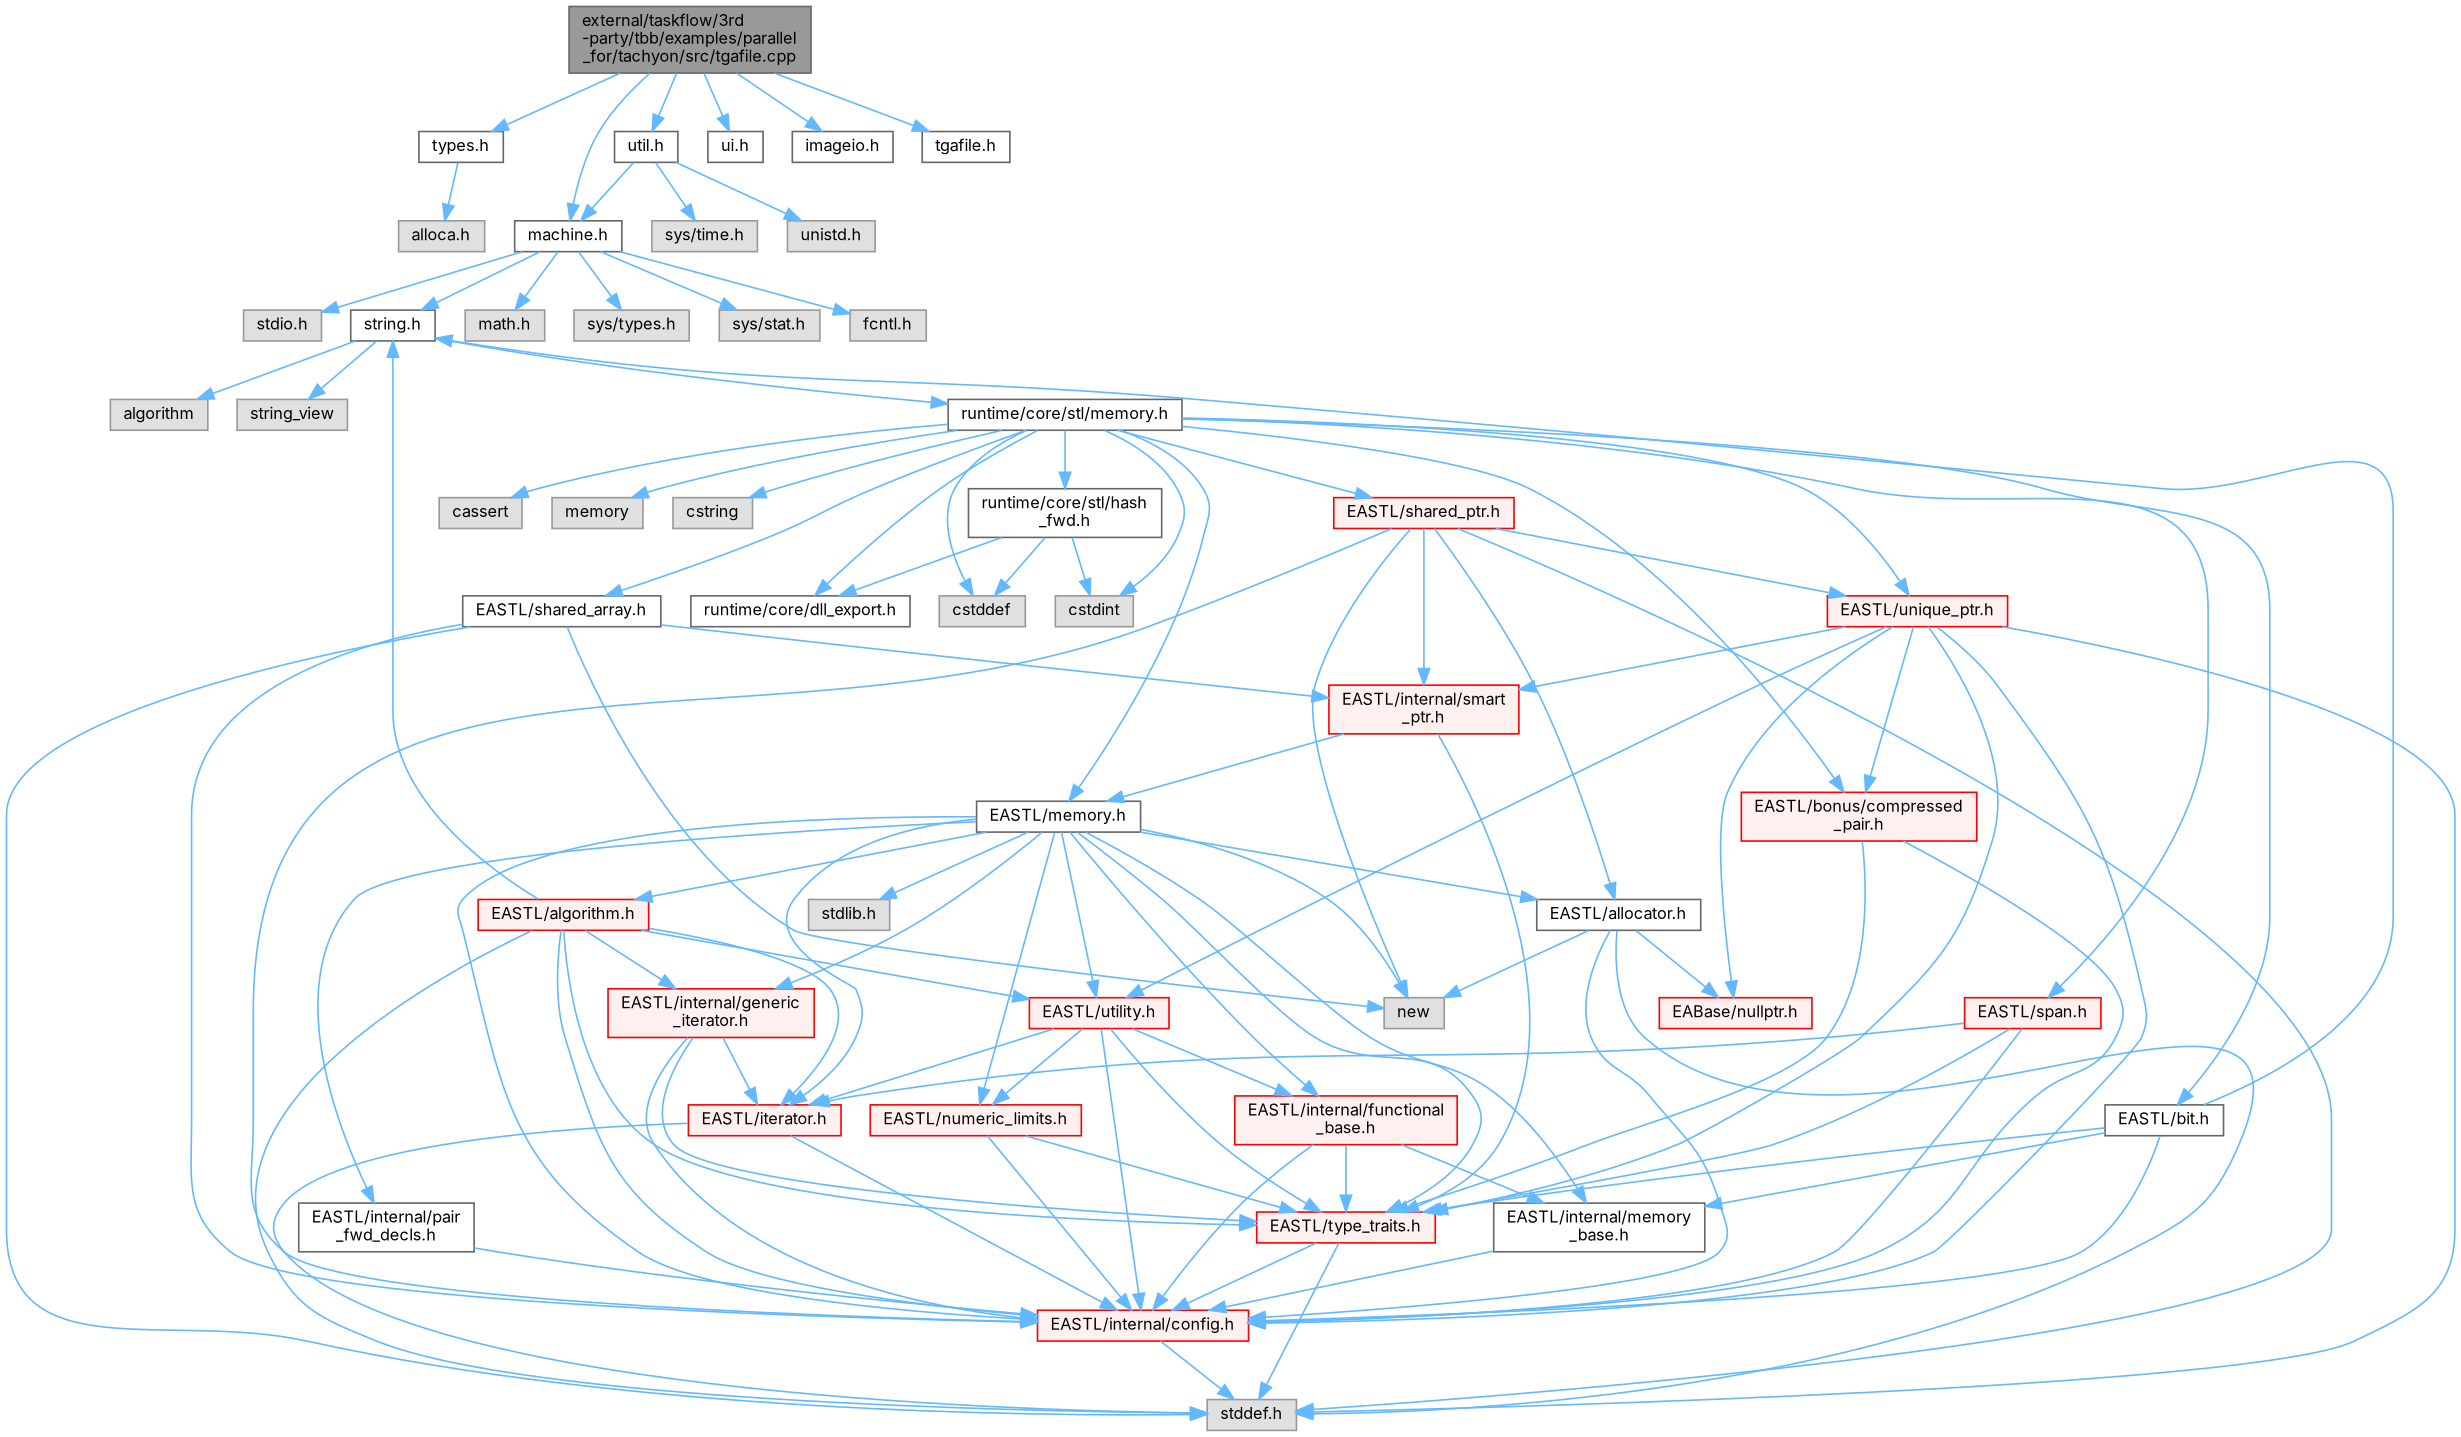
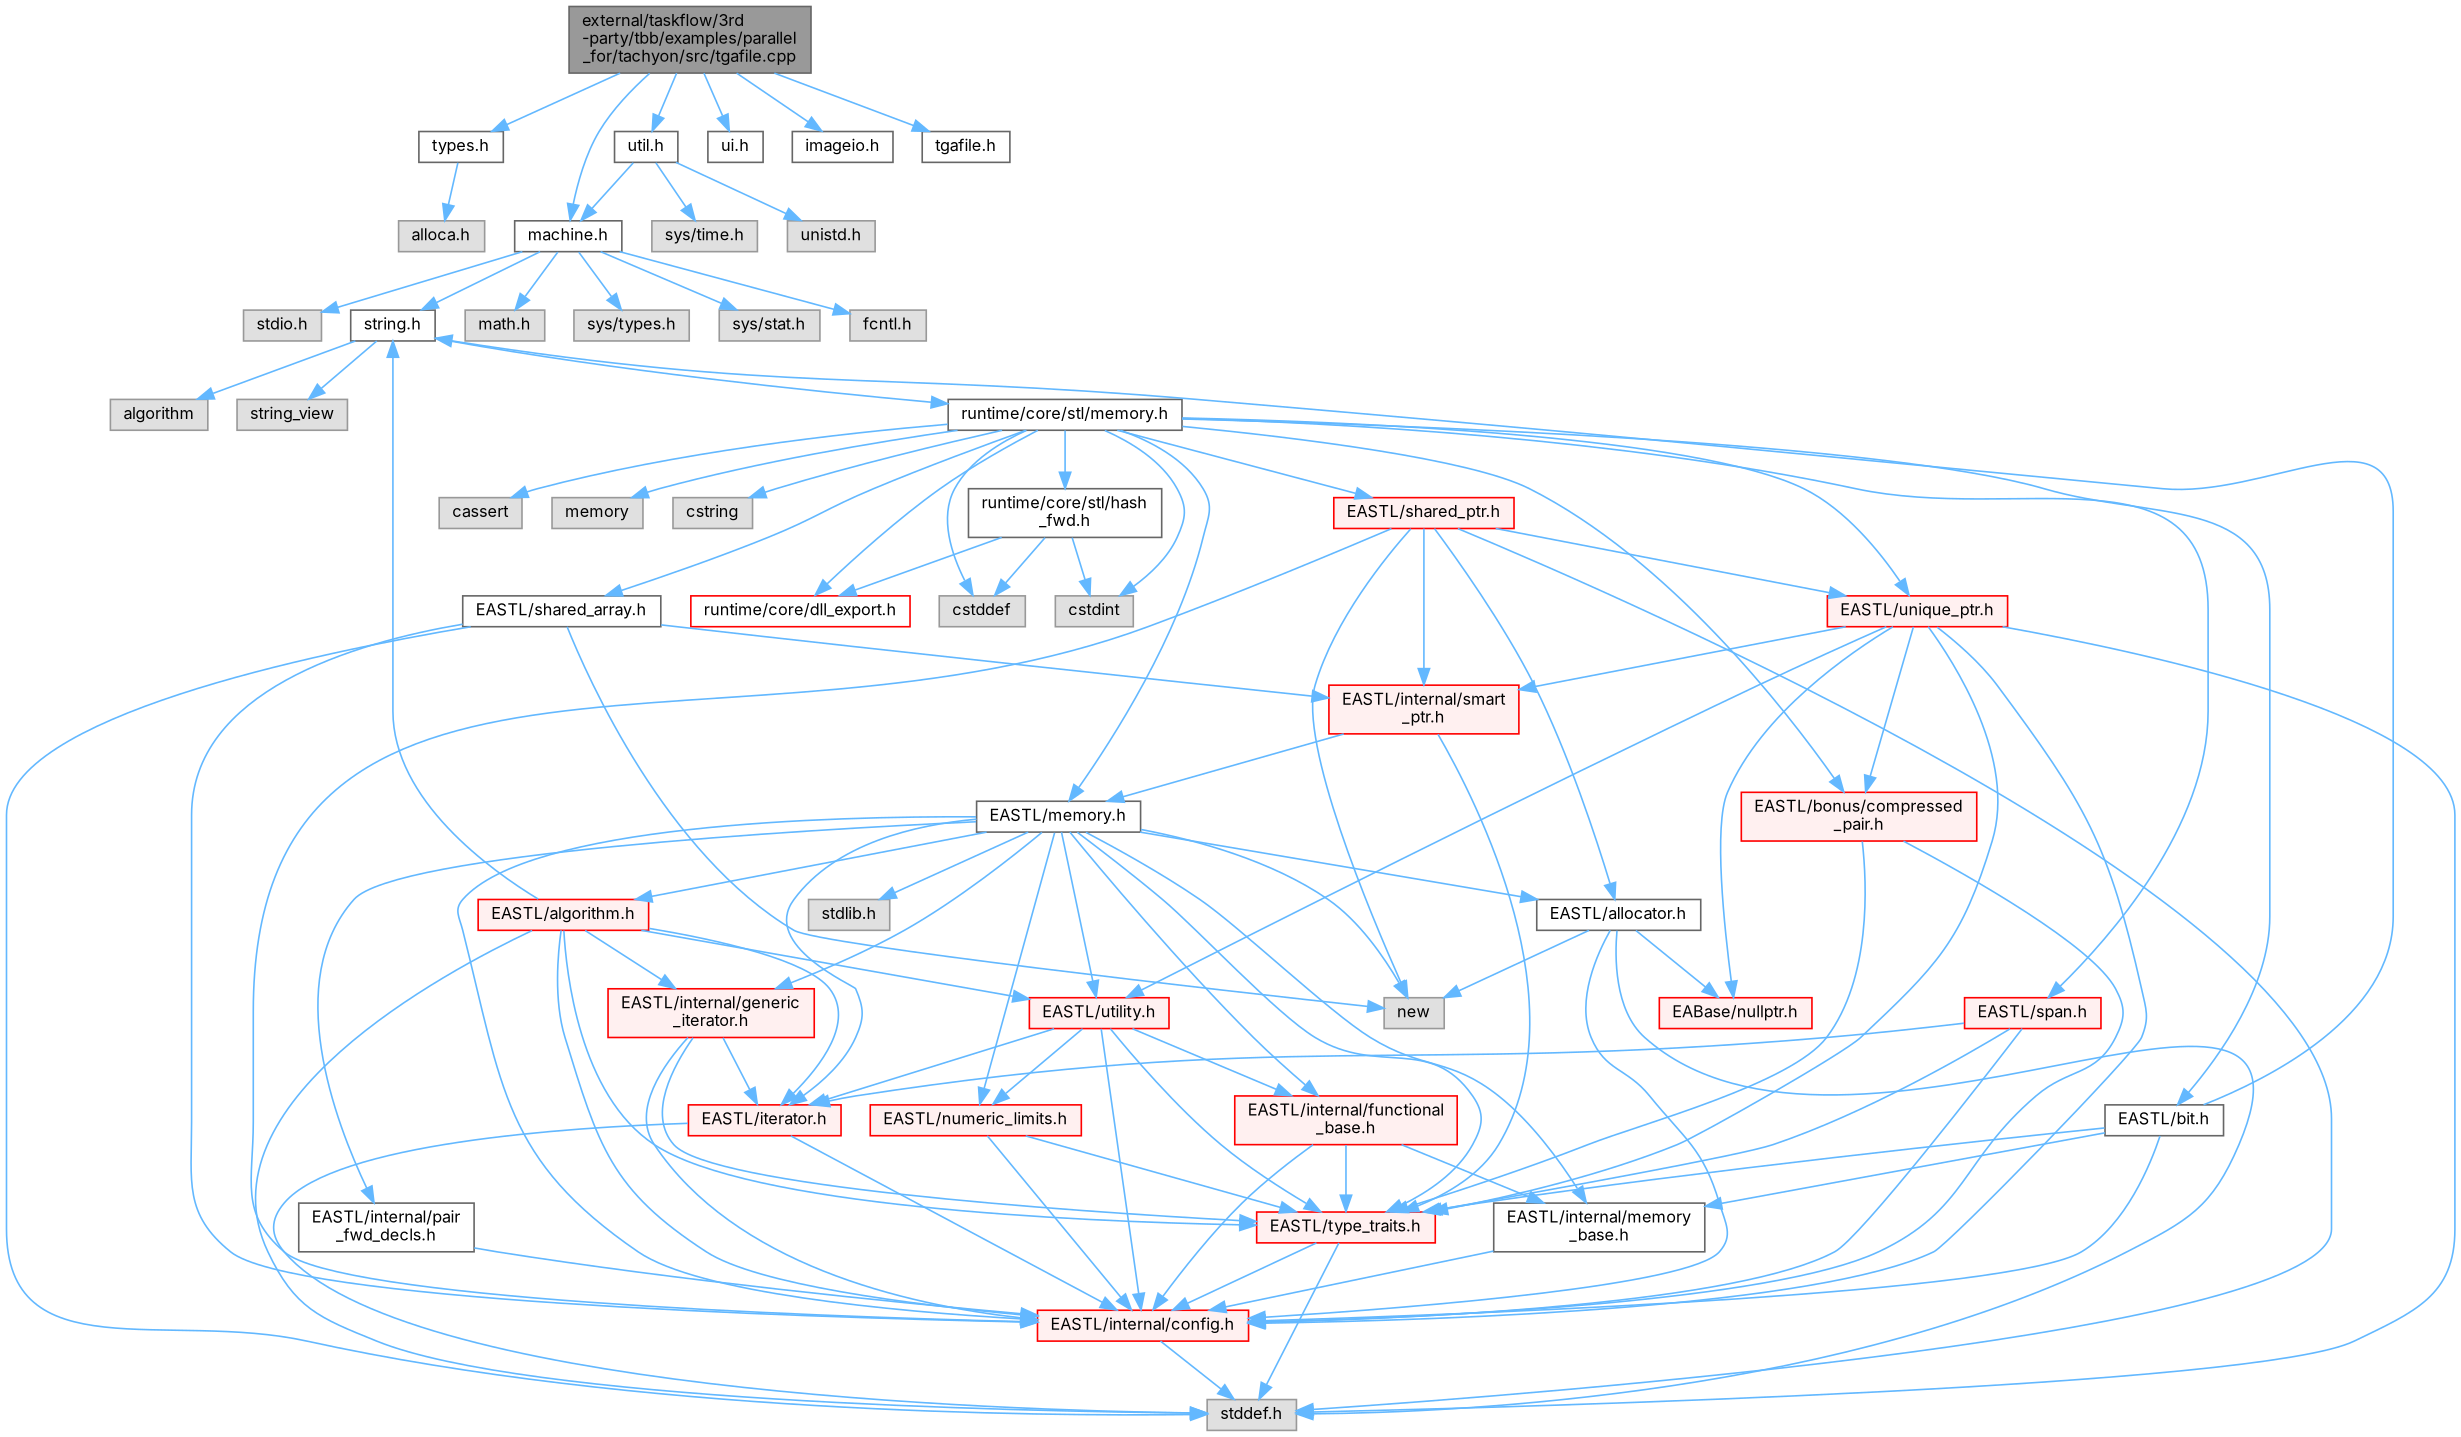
node "runtime/core/dll_export.h": color grey40 -> red
